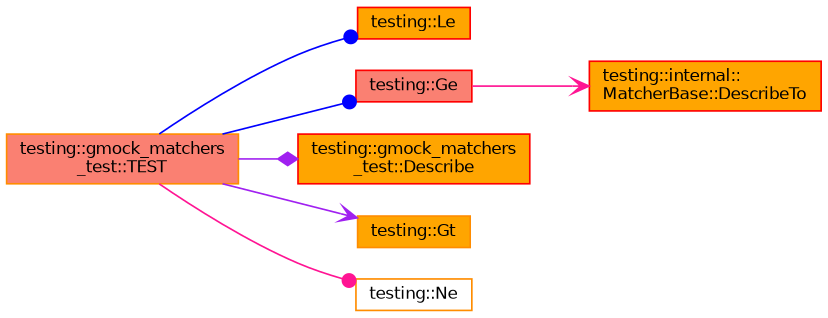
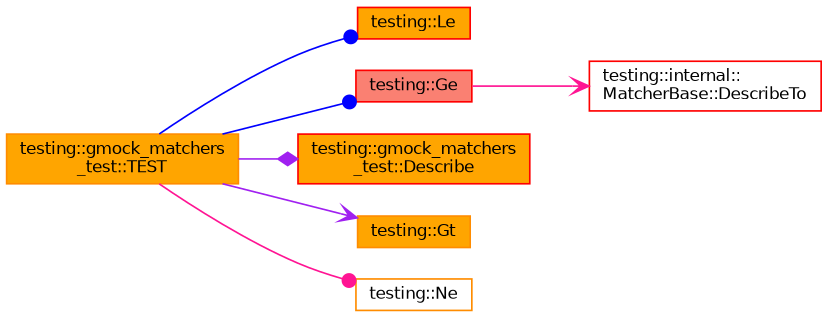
node "testing::internal:: MatcherBase::DescribeTo": fillcolor orange -> white
node "testing::gmock_matchers _test::TEST": fillcolor salmon -> orange
